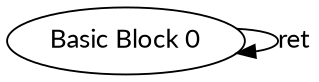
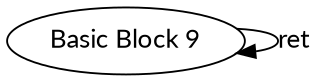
node "Basic Block 0": label "Basic Block 0" -> "Basic Block 9"
